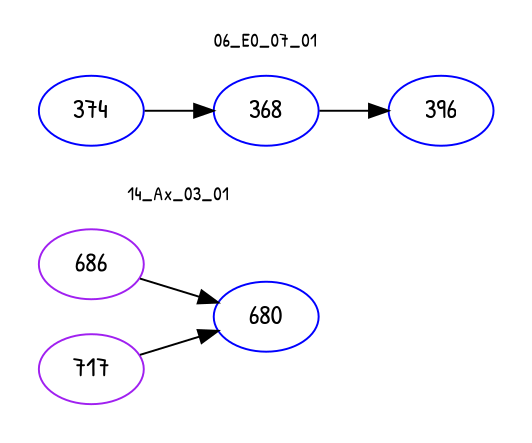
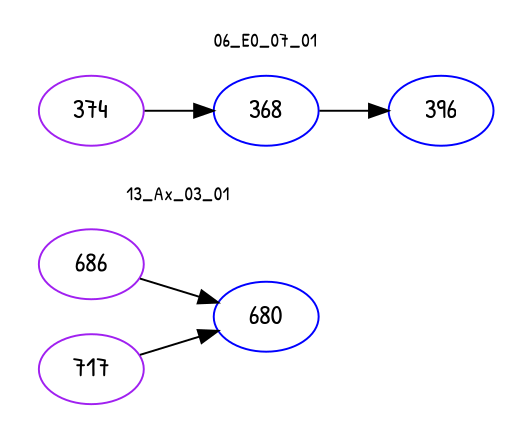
node "374": color blue -> purple
cluster "14_Ax_03_01": label "14_Ax_03_01" -> "13_Ax_03_01"
